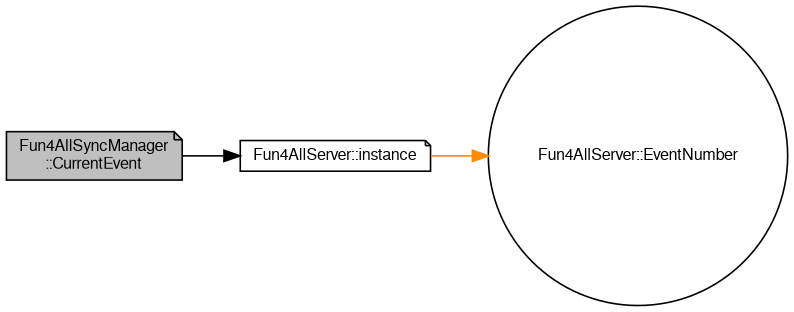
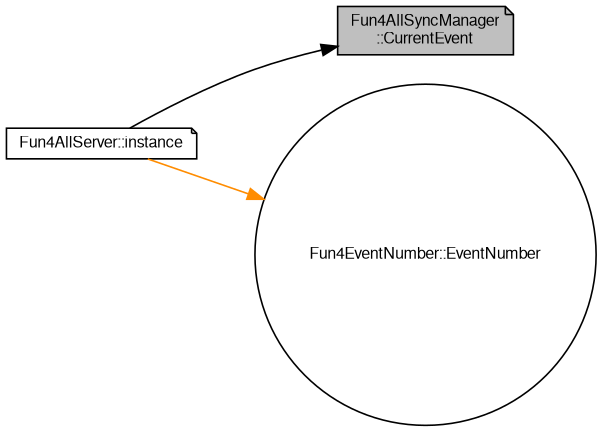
edge "Fun4AllSyncManager ::CurrentEvent" -> "Fun4AllServer::instance": reversed
node "Fun4AllServer::EventNumber": label "Fun4AllServer::EventNumber" -> "Fun4EventNumber::EventNumber"
